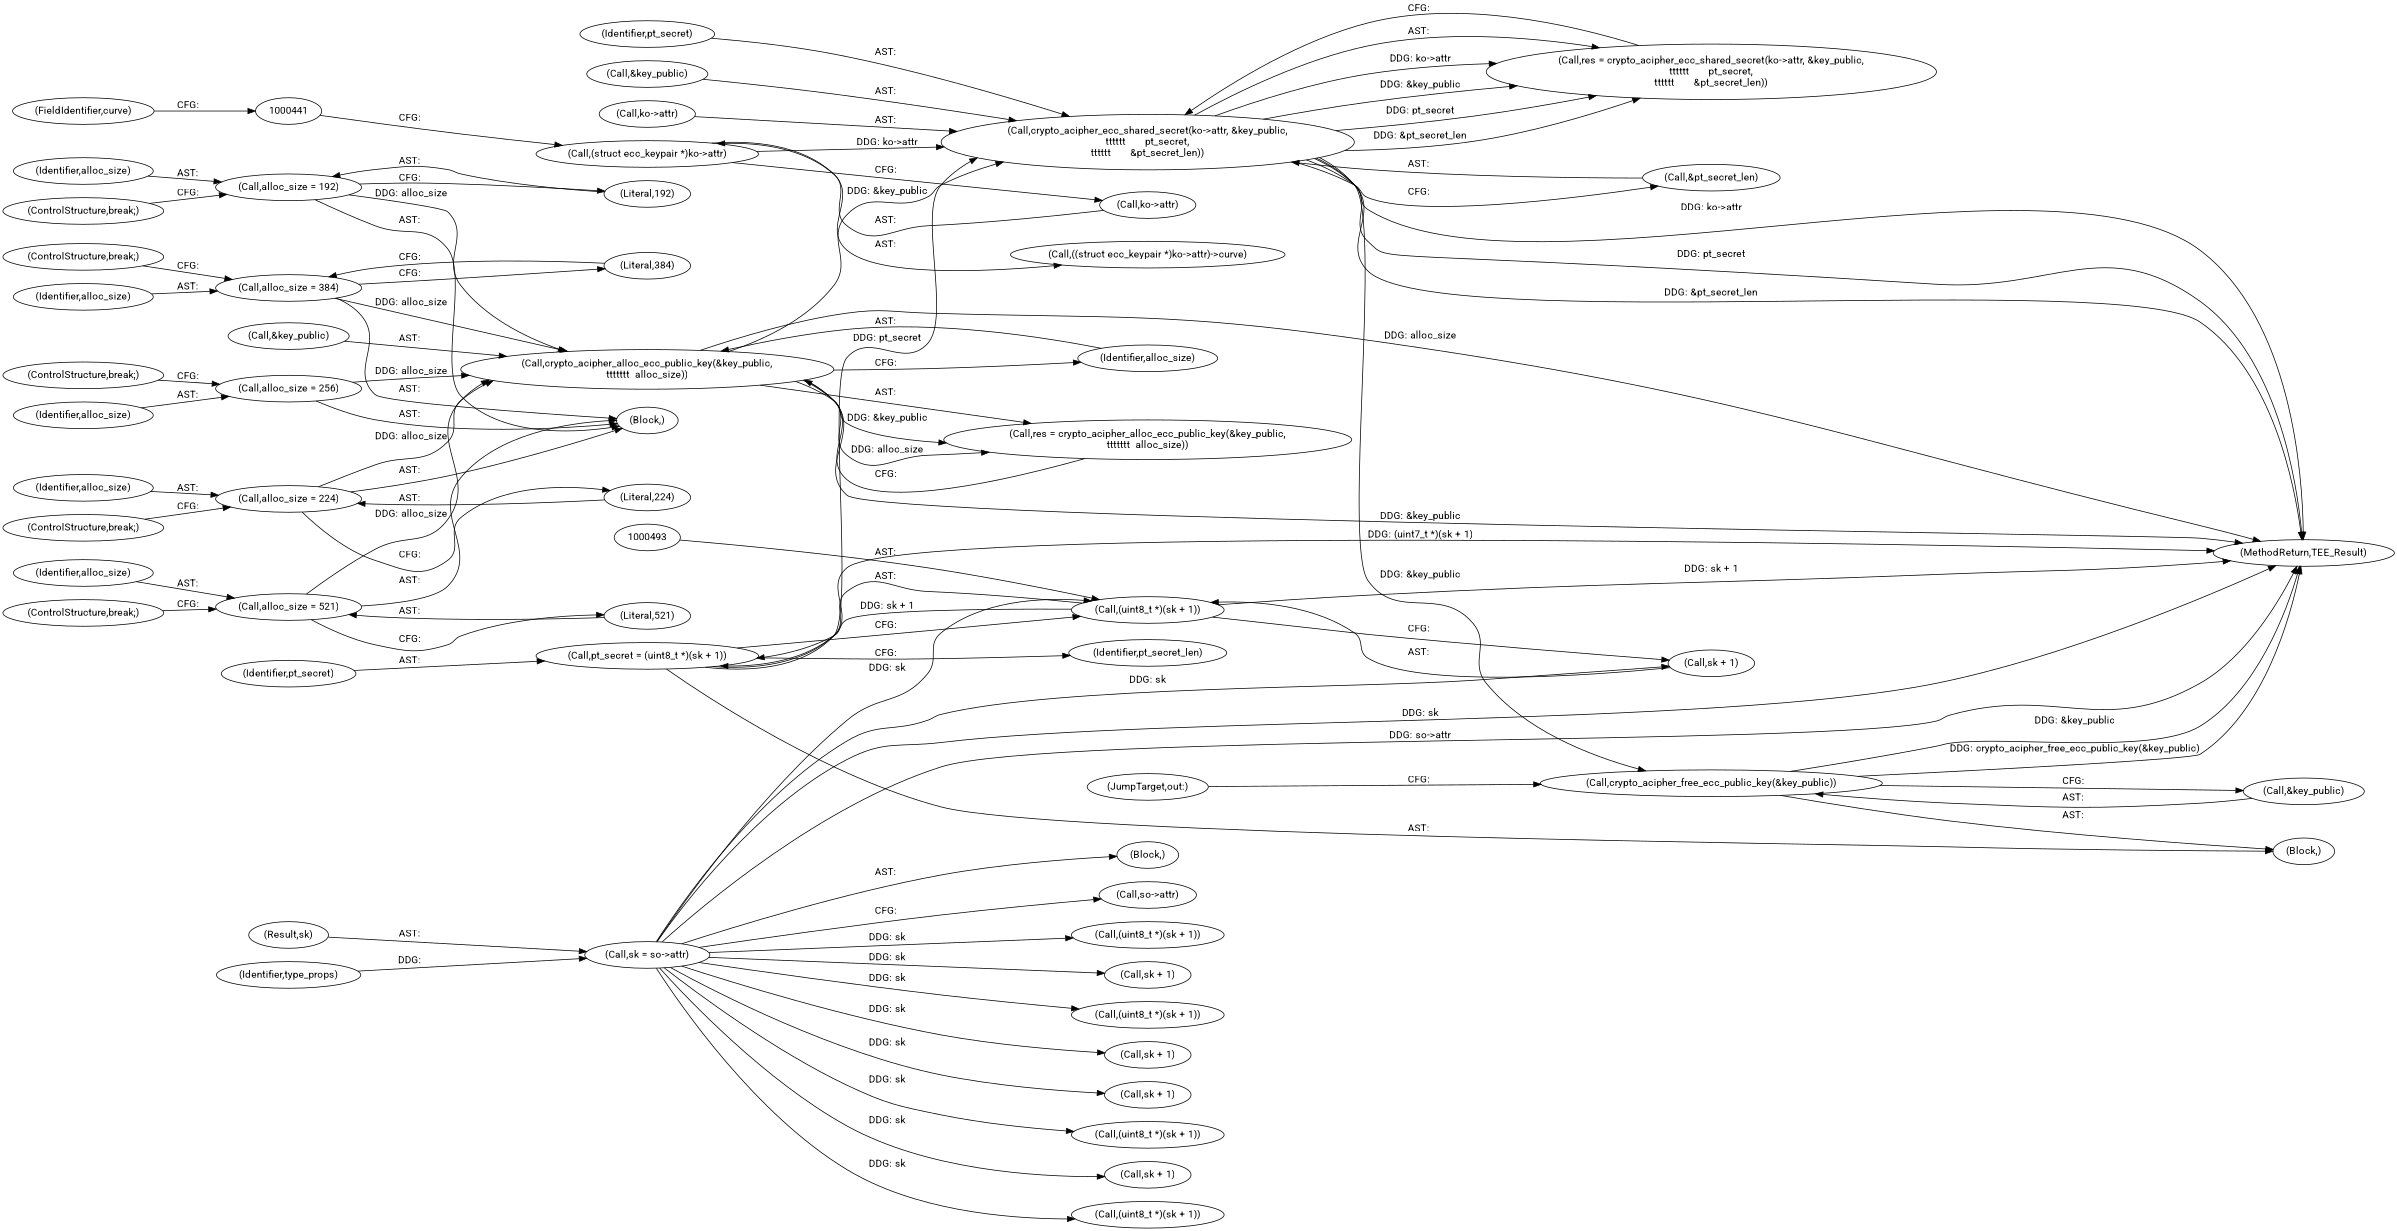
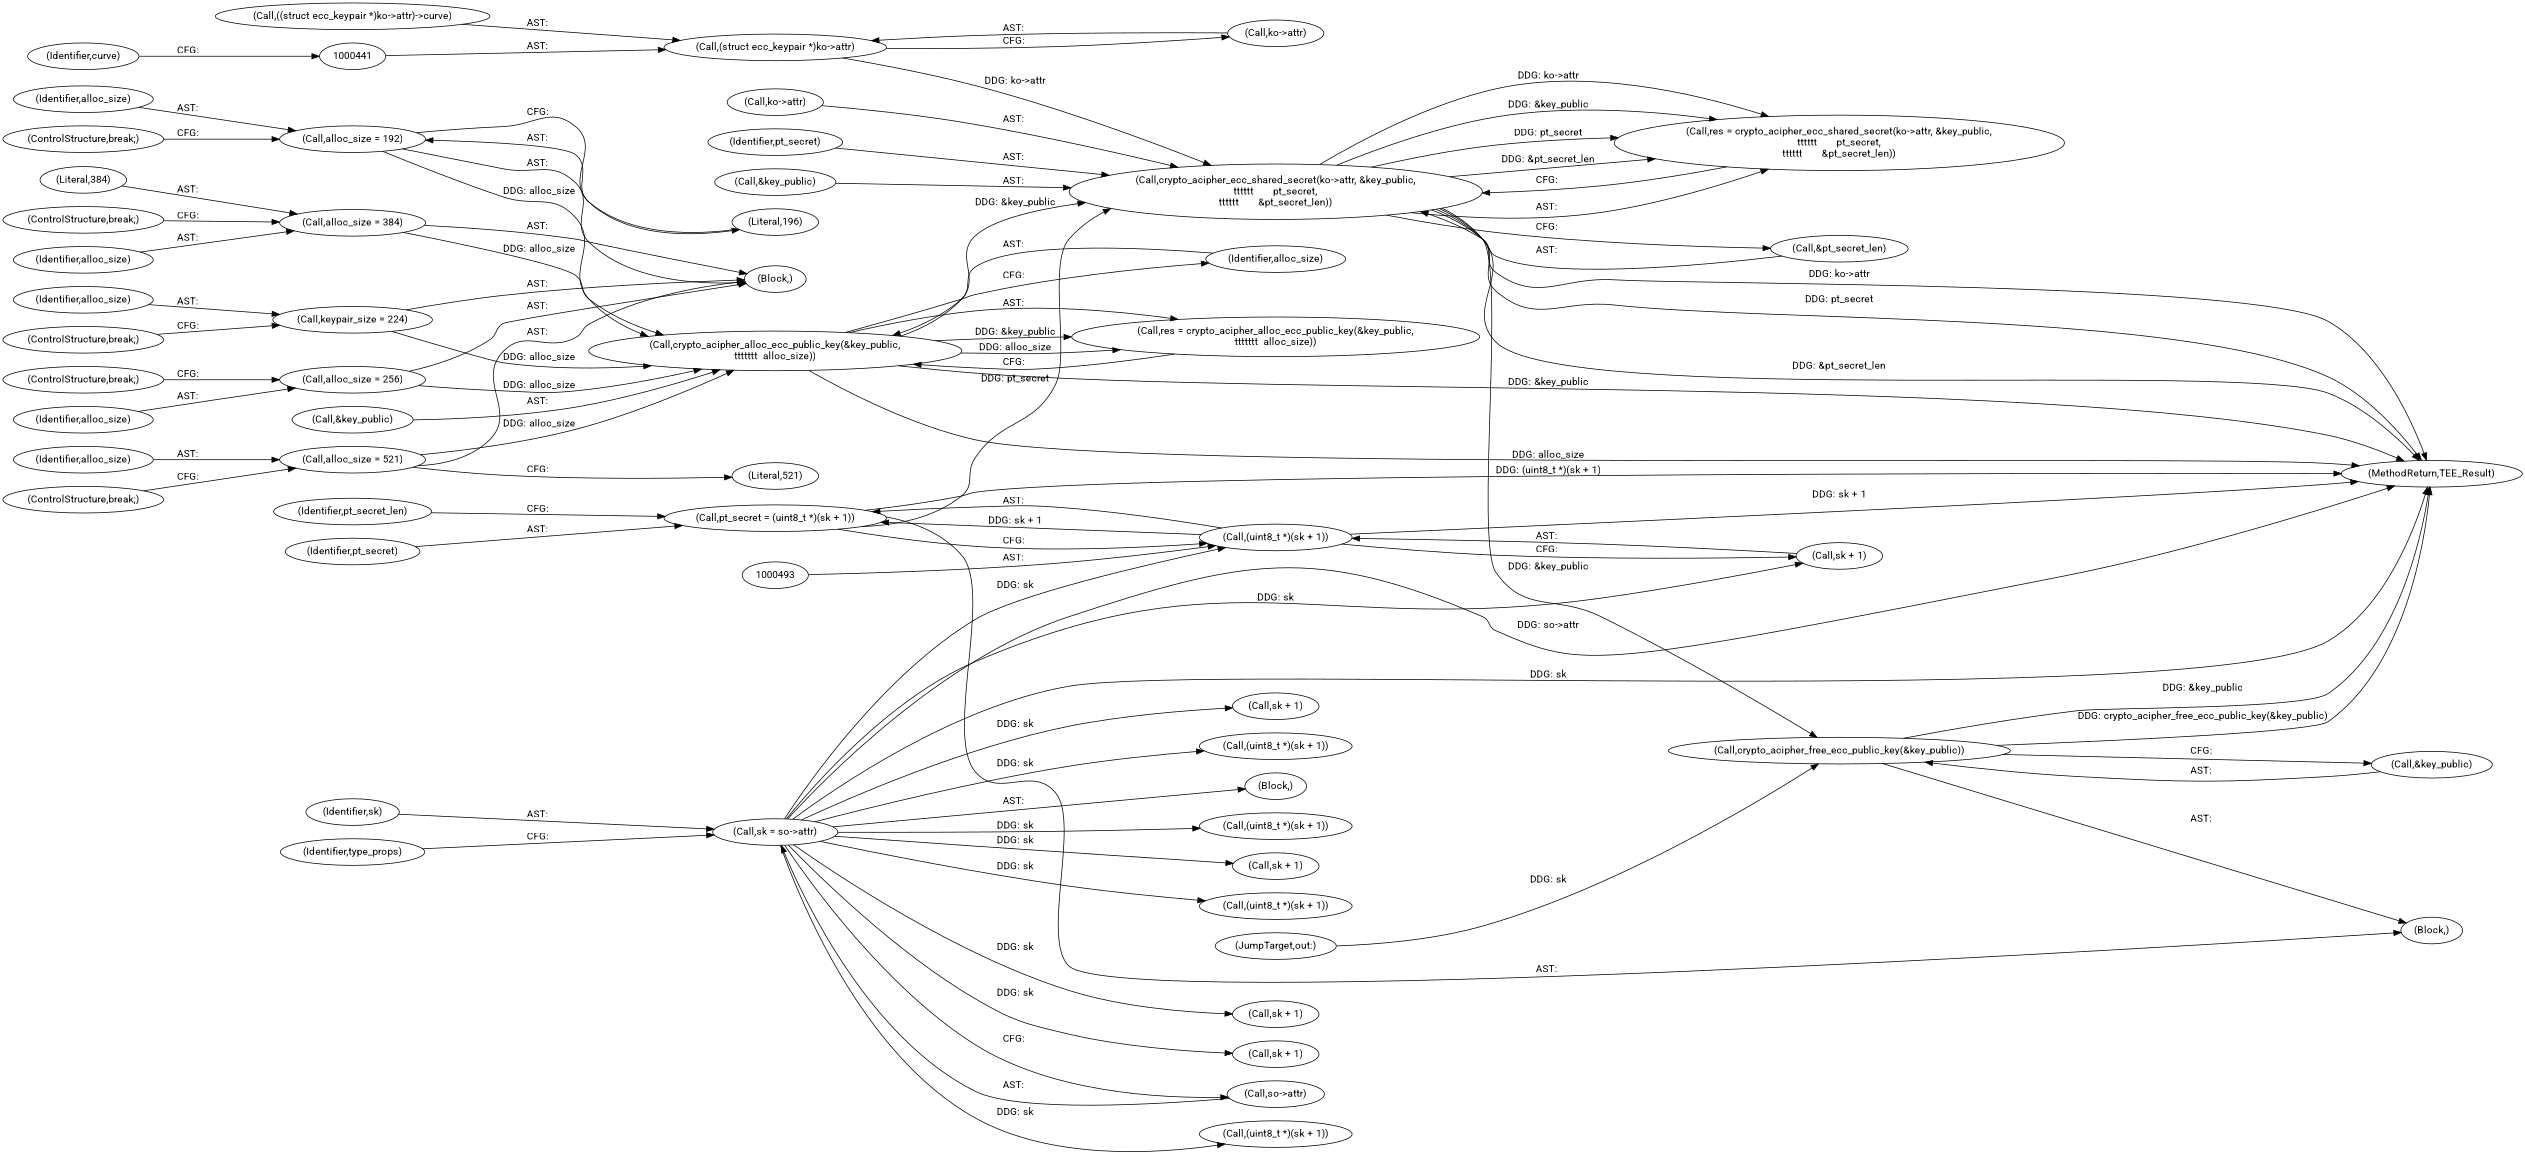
node "(FieldIdentifier,curve)": label "(FieldIdentifier,curve)" -> "(Identifier,curve)"
edge "1000441" -> "(Call,(struct ecc_keypair *)ko->attr)": label "CFG: " -> "AST: "
node "(Literal,192)": label "(Literal,192)" -> "(Literal,196)"
edge "(Call,(struct ecc_keypair *)ko->attr)" -> "(Call,((struct ecc_keypair *)ko->attr)->curve)": reversed
edge "(Literal,384)" -> "(Call,alloc_size = 384)": label "CFG: " -> "AST: "
edge "(Call,alloc_size = 384)" -> "(Literal,384)": removed, label "CFG:"
node "(Literal,224)": removed
node "(Call,alloc_size = 224)": label "(Call,alloc_size = 224)" -> "(Call,keypair_size = 224)"
edge "(Call,pt_secret = (uint8_t *)(sk + 1))" -> "(MethodReturn,TEE_Result)": label "DDG: (uint7_t *)(sk + 1)" -> "DDG: (uint8_t *)(sk + 1)"
edge "(Literal,521)" -> "(Call,alloc_size = 521)": removed, label "AST:"
edge "(Call,pt_secret = (uint8_t *)(sk + 1))" -> "(Identifier,pt_secret_len)": reversed
edge "(JumpTarget,out:)" -> "(Call,crypto_acipher_free_ecc_public_key(&key_public))": label "CFG: " -> "DDG: sk"
node "(Result,sk)": label "(Result,sk)" -> "(Identifier,sk)"
edge "(Identifier,type_props)" -> "(Call,sk = so->attr)": label "DDG: " -> "CFG: "
edge "(Call,so->attr)" -> "(Call,sk = so->attr)": added, label "AST:"
